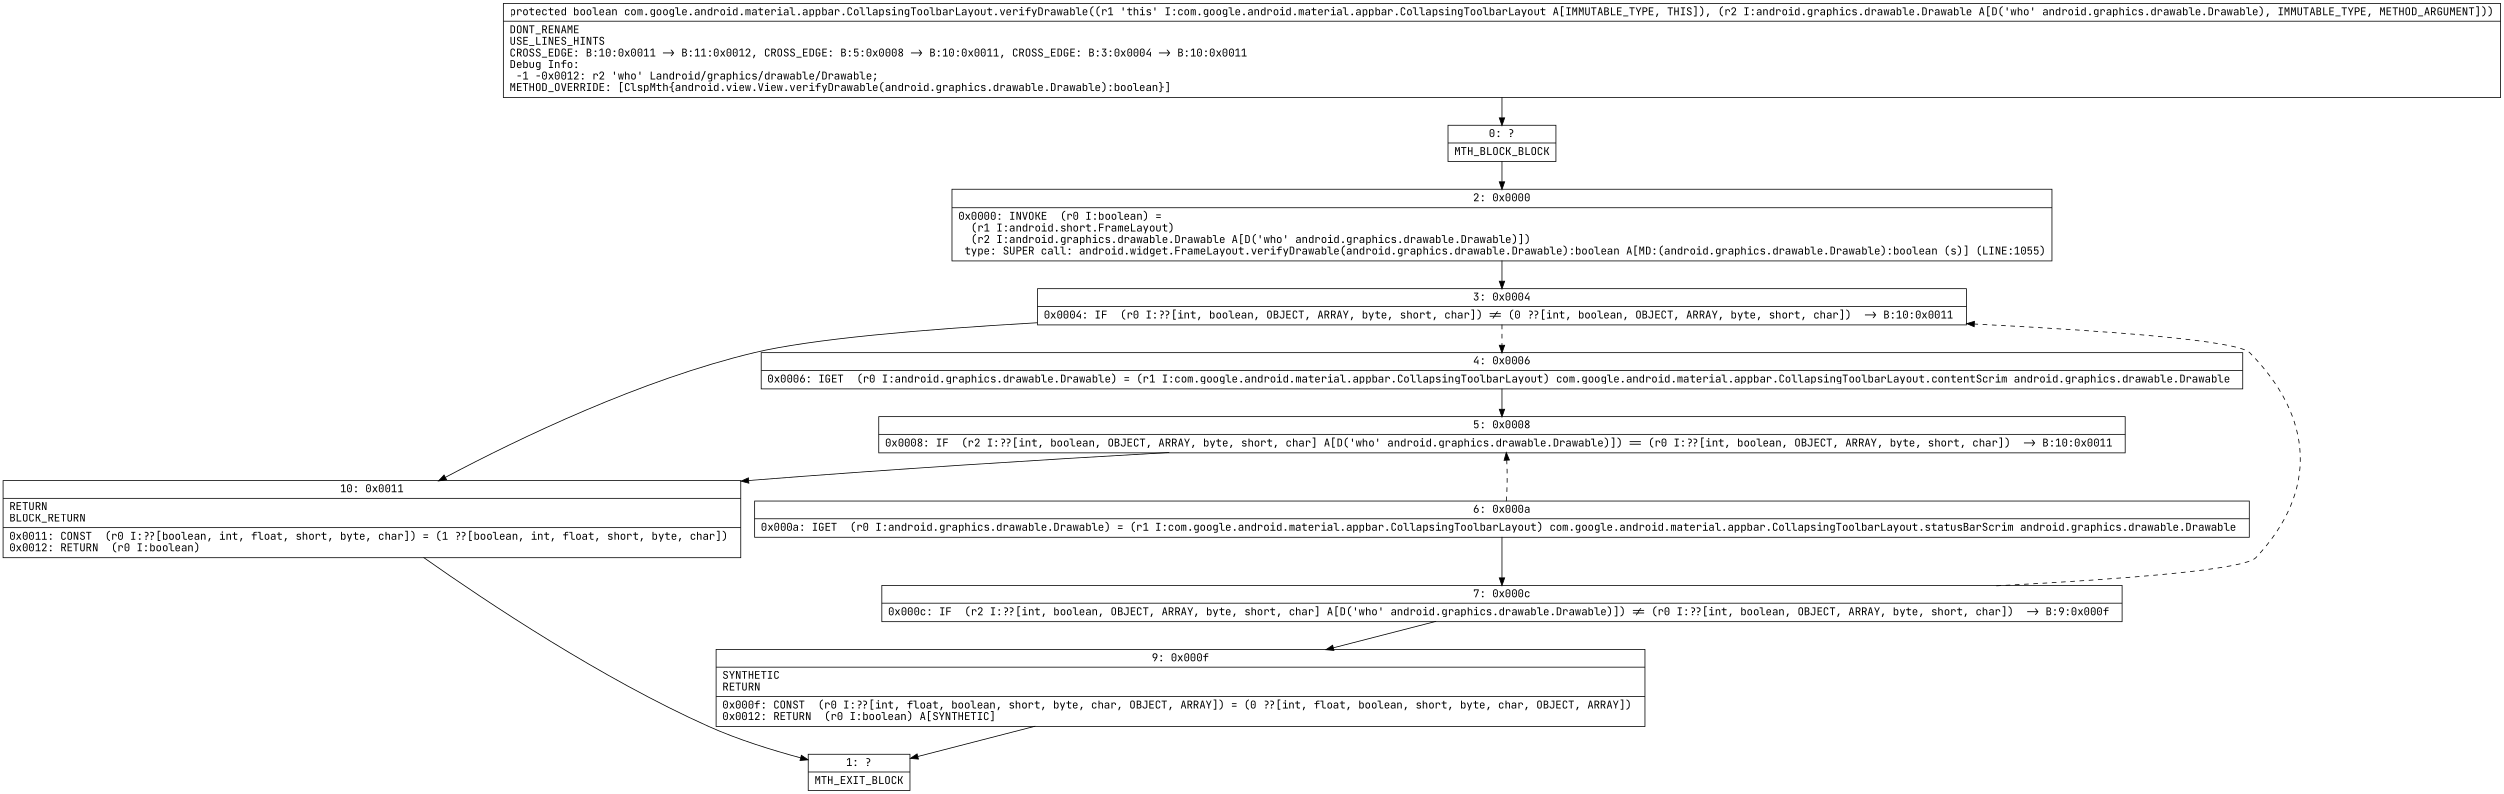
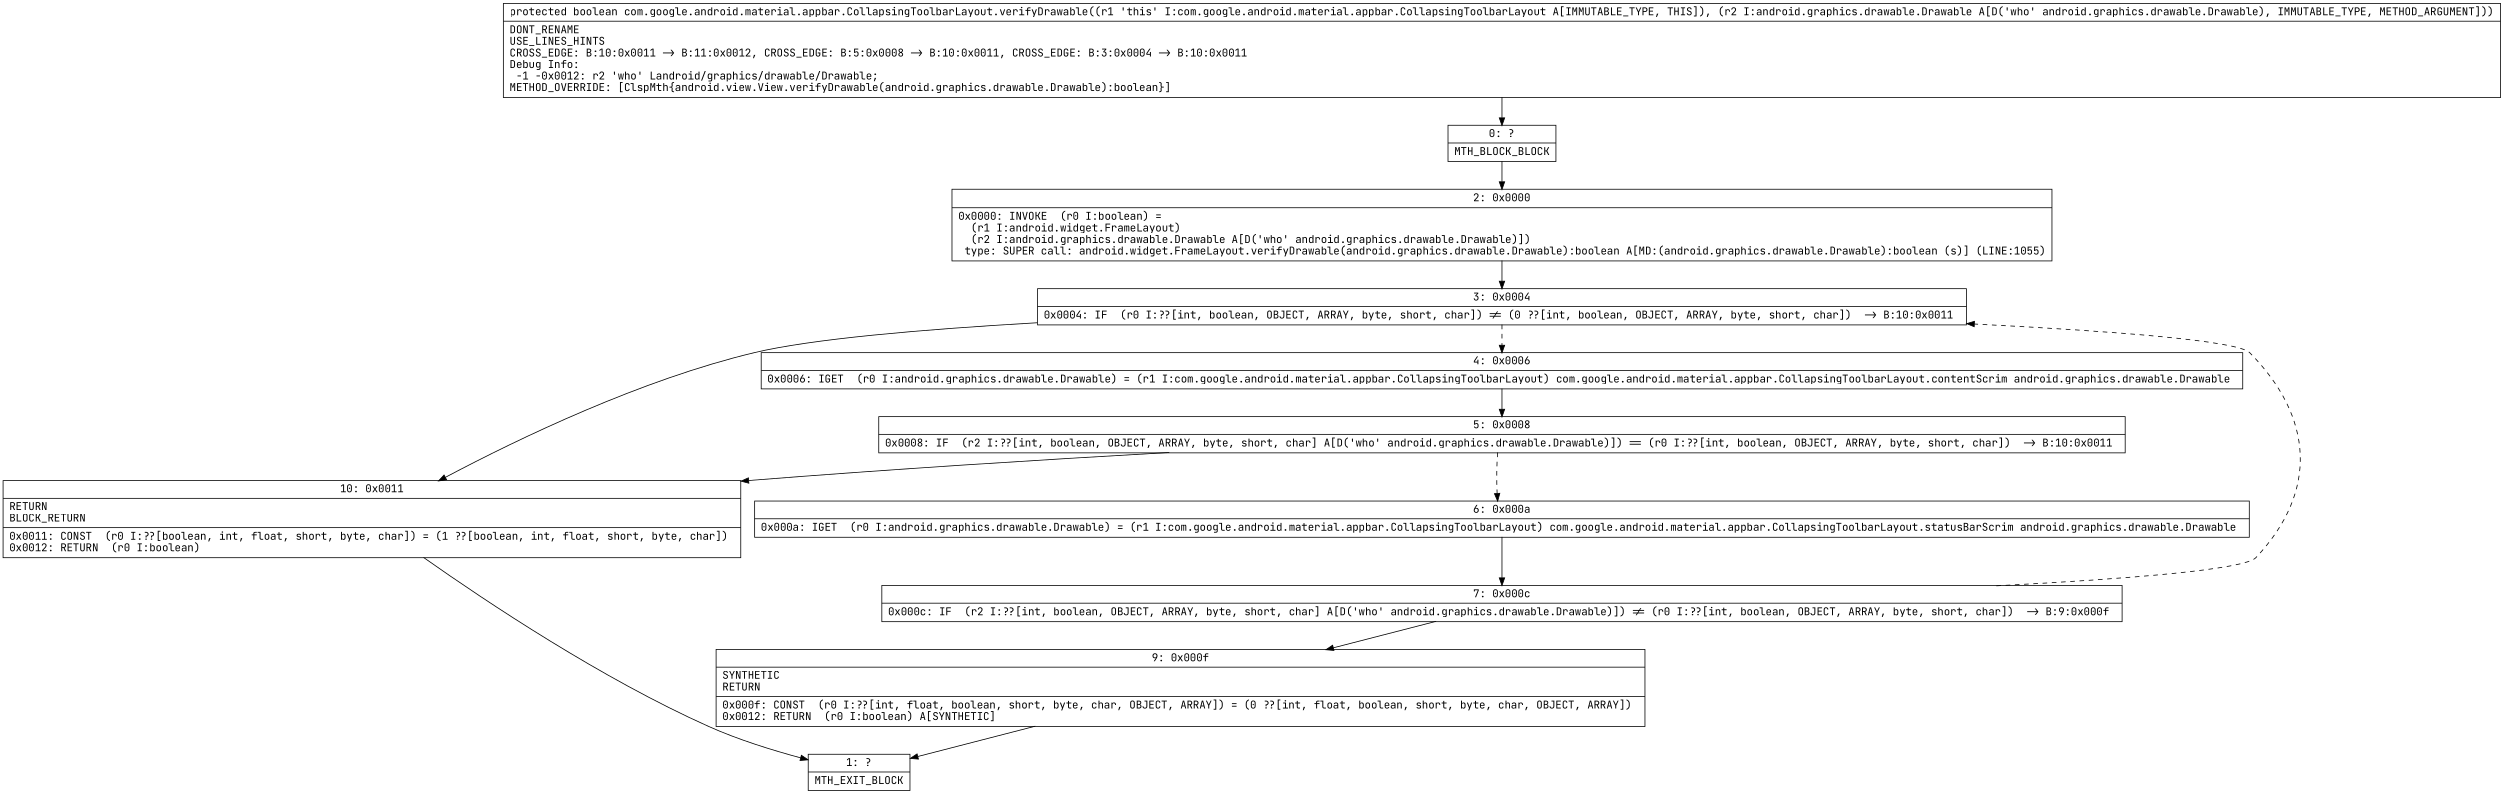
node "2: 0x0000": text "(r1 I:android.short.FrameLayout)" -> "(r1 I:android.widget.FrameLayout)"
edge "6: 0x000a" -> "5: 0x0008": reversed
